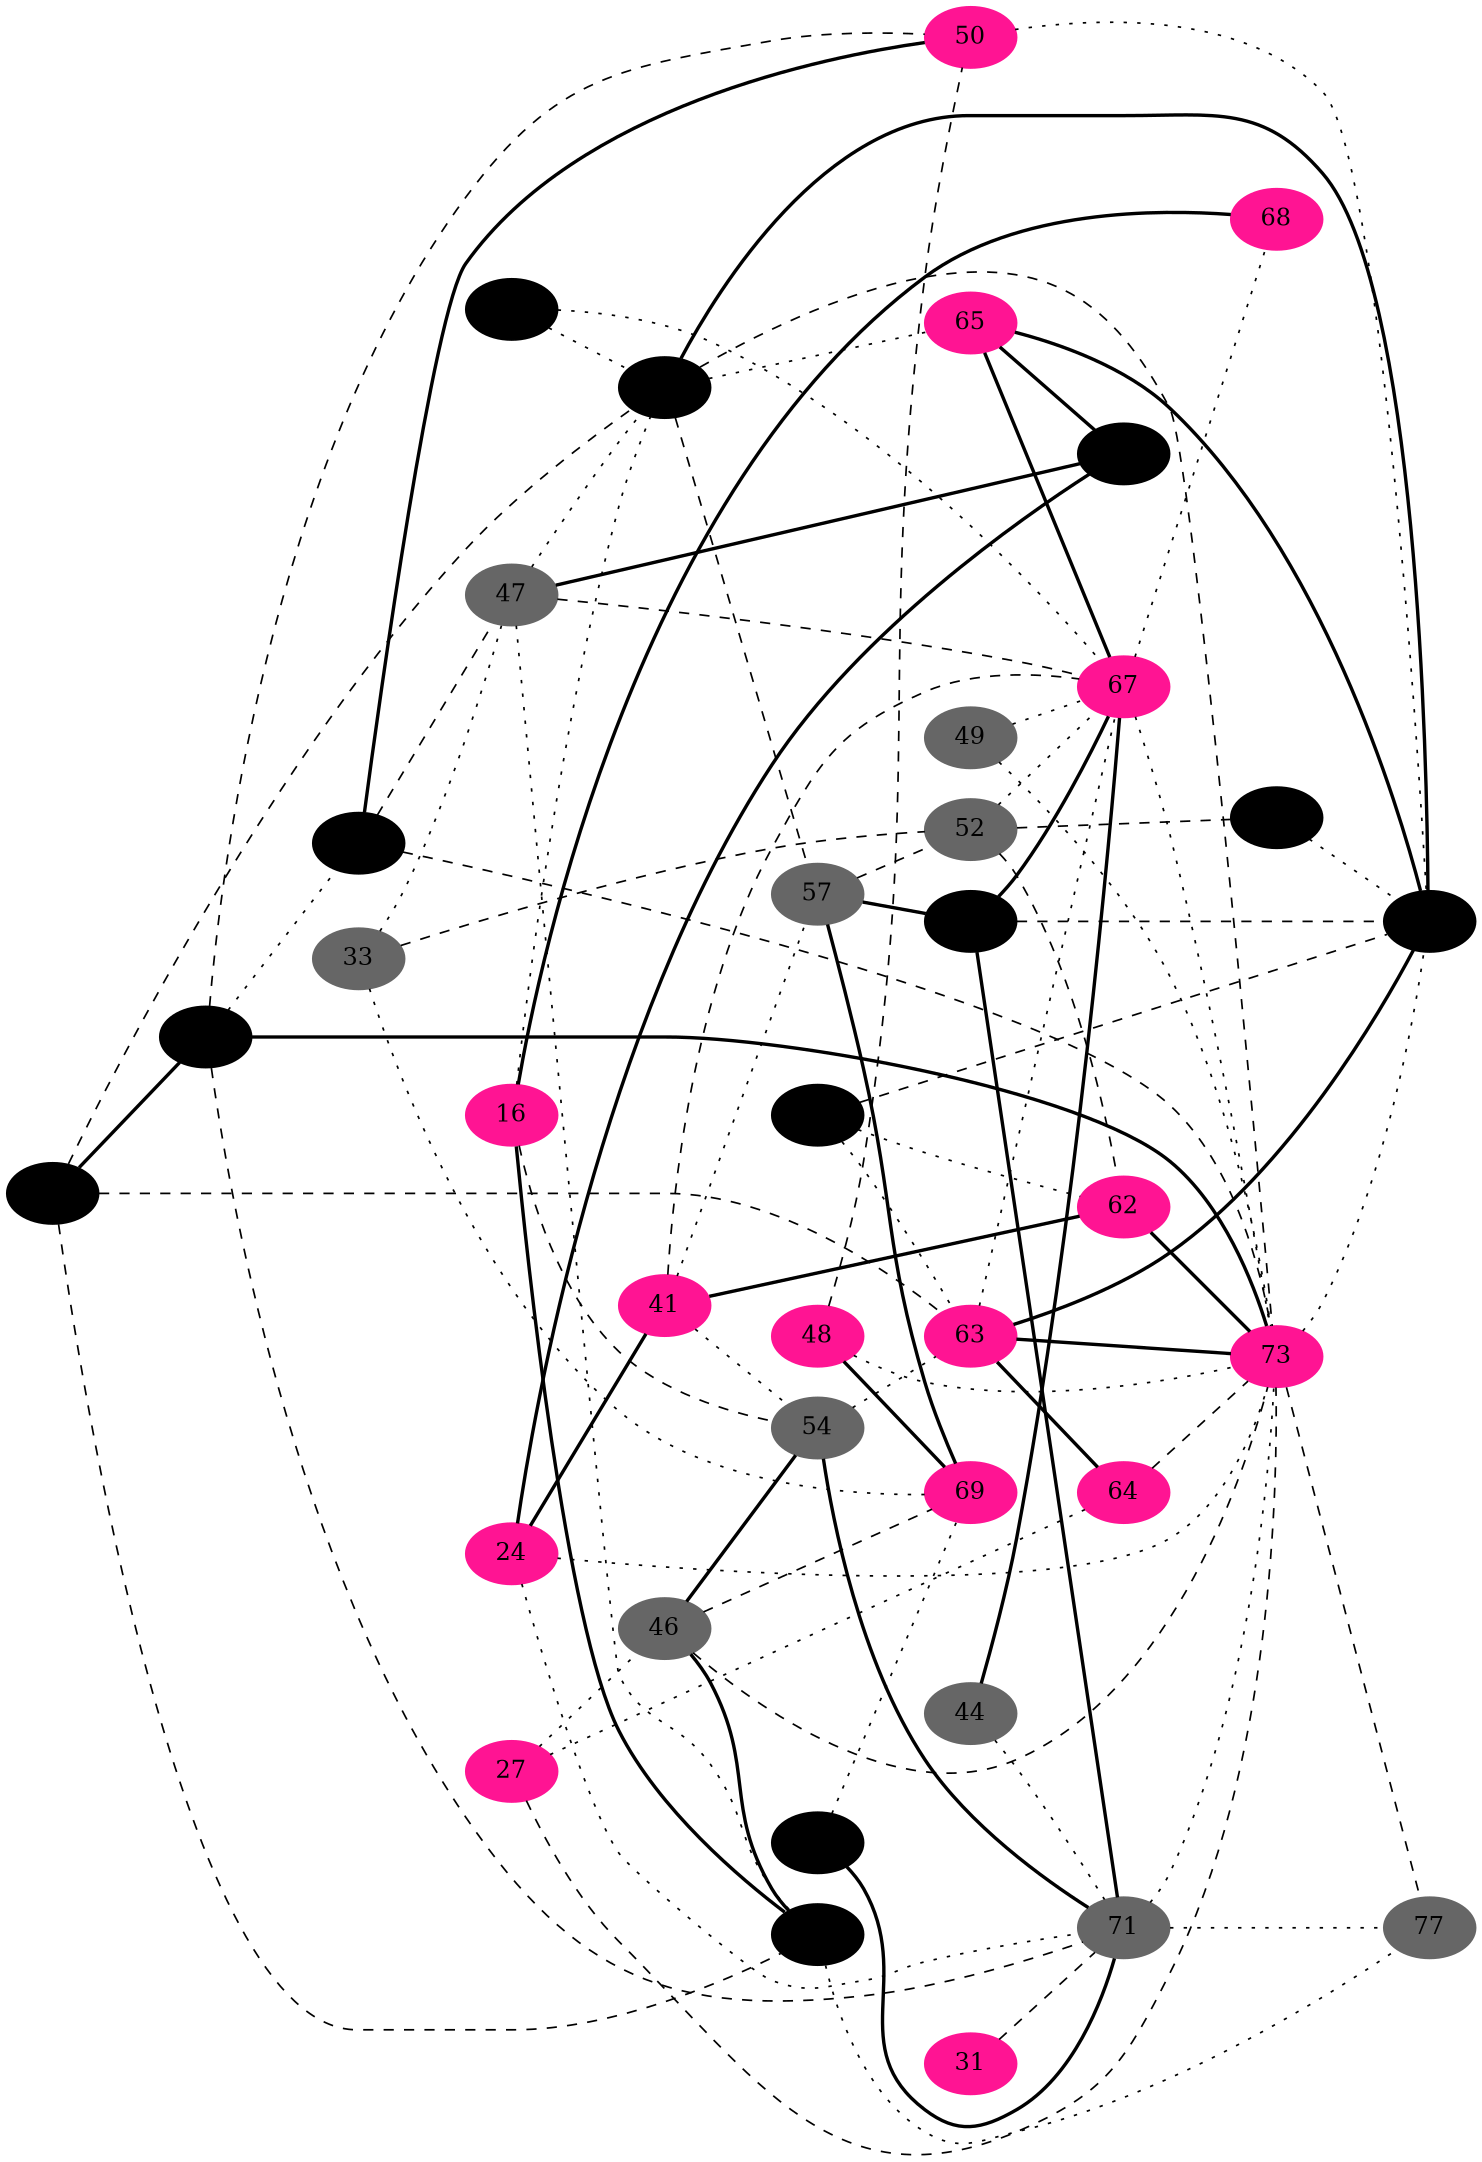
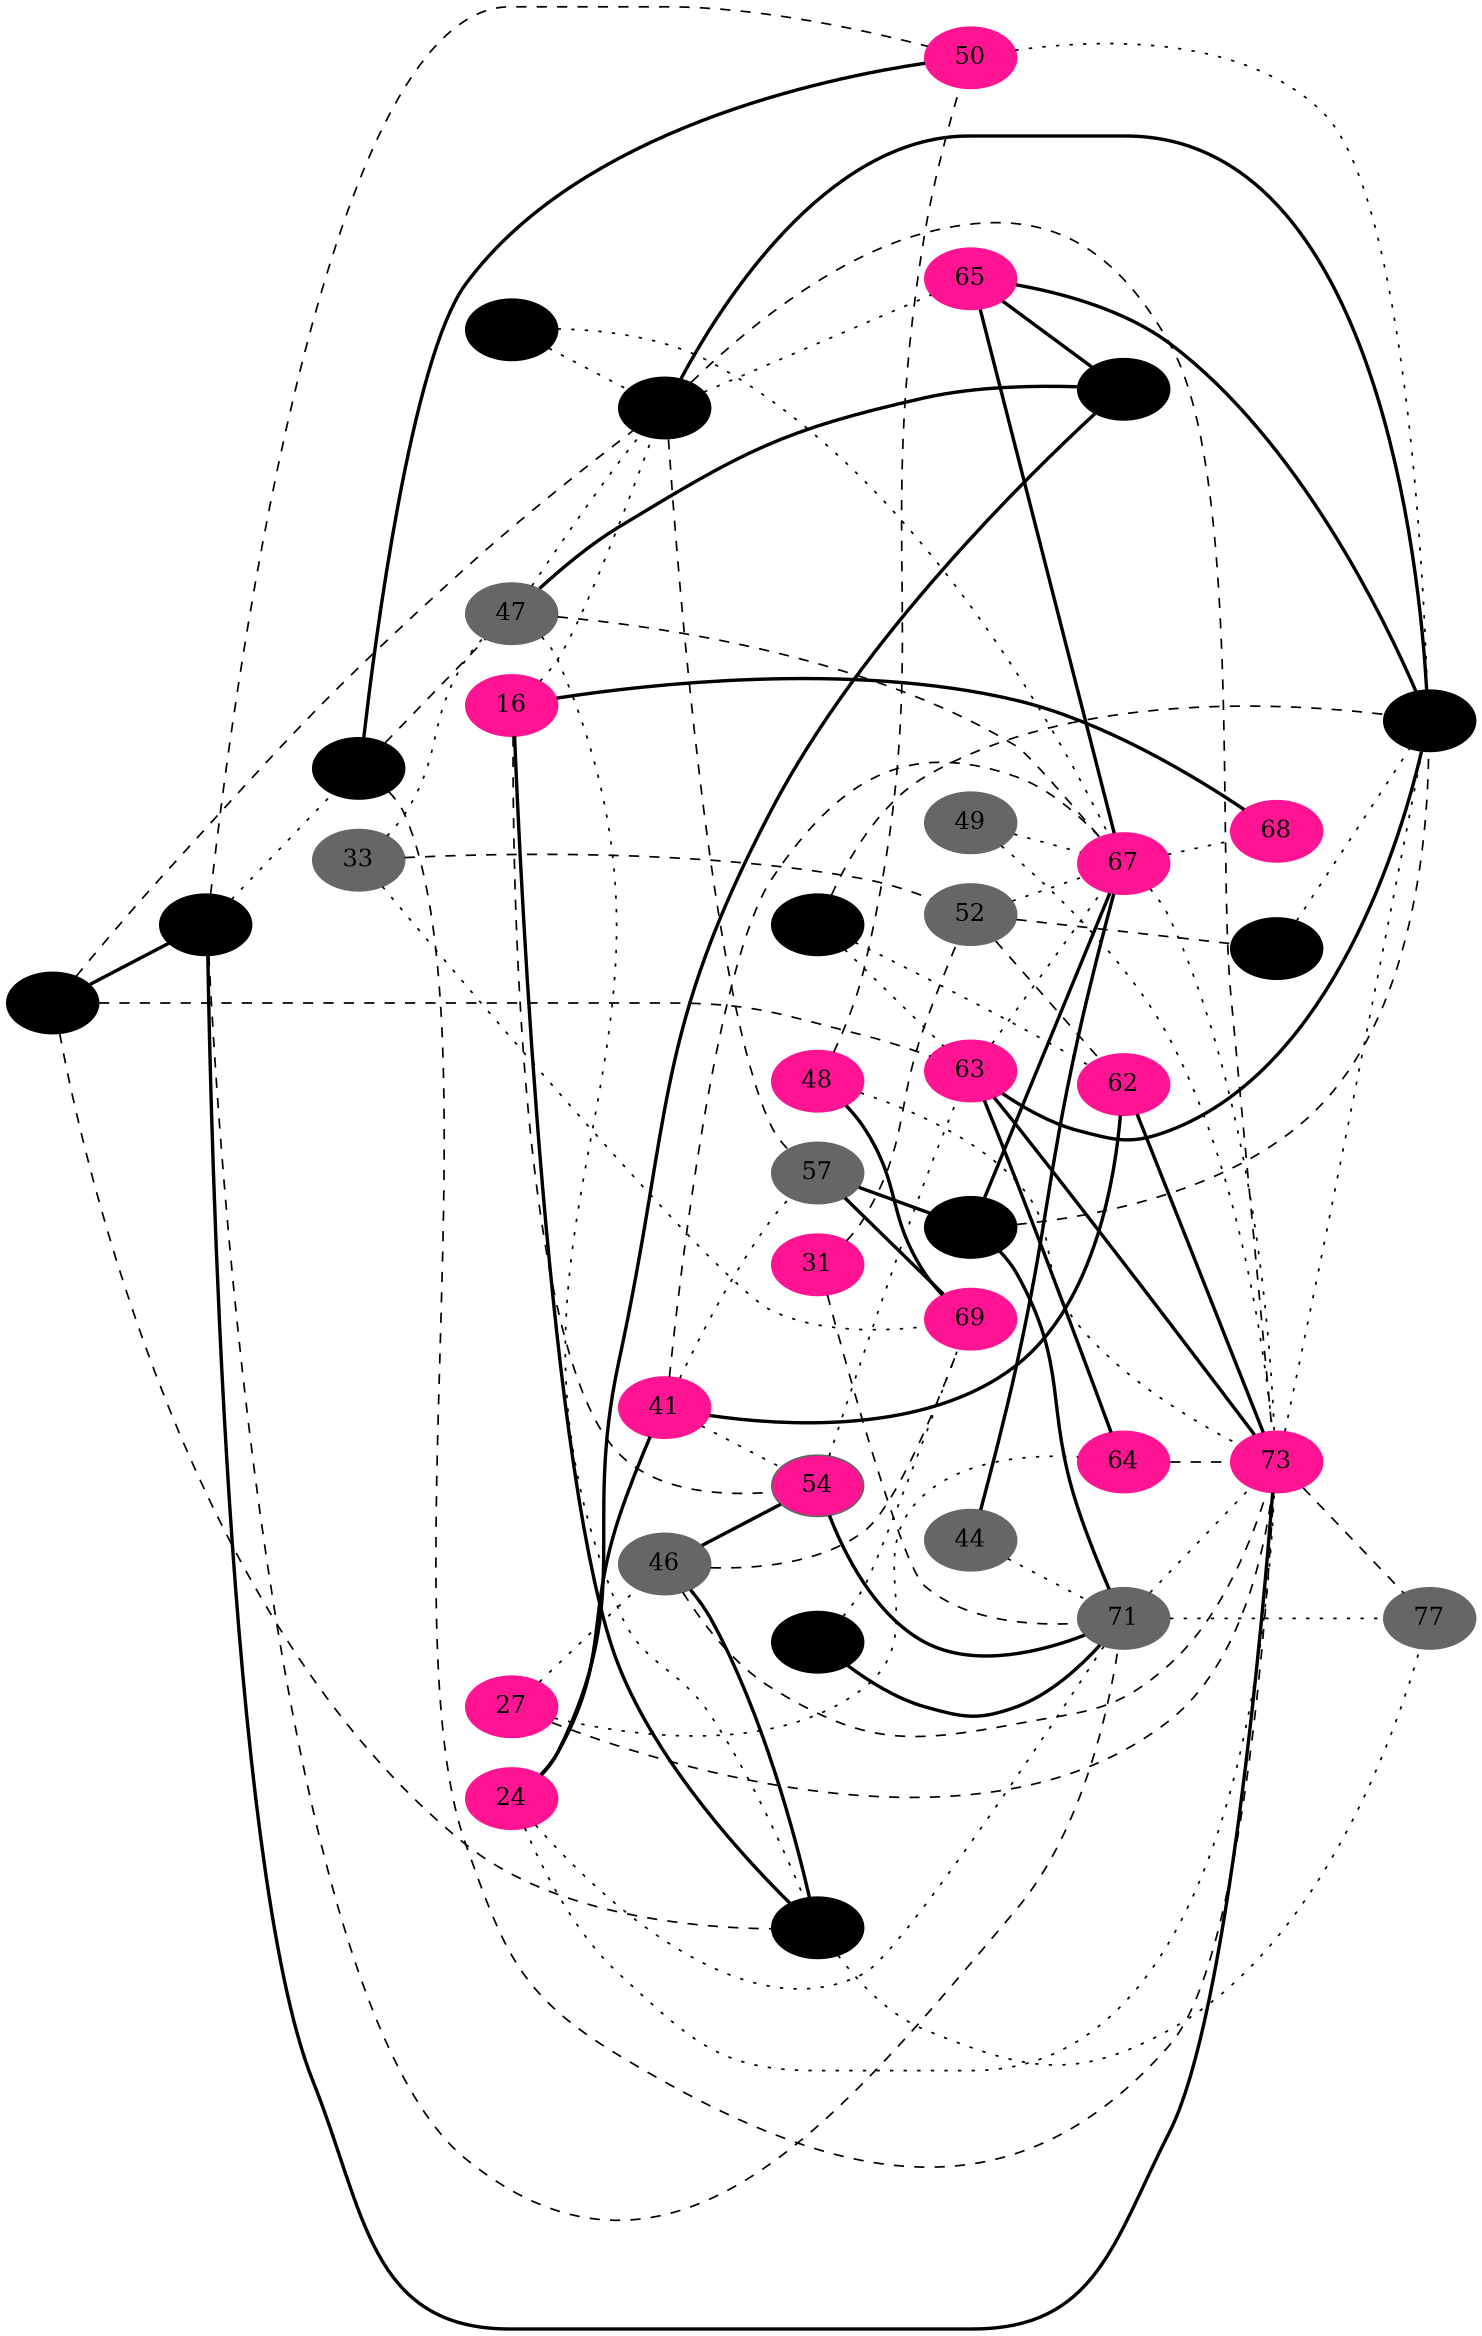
edge "52" -- "57": now "52" -- "31"
node "54": fillcolor gray40 -> deeppink
